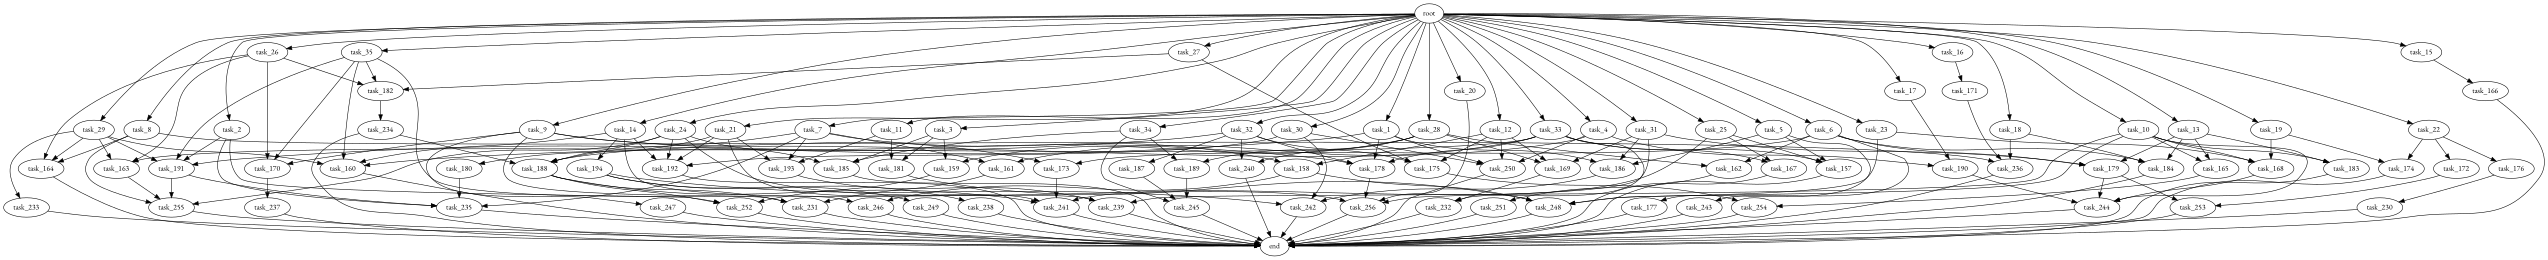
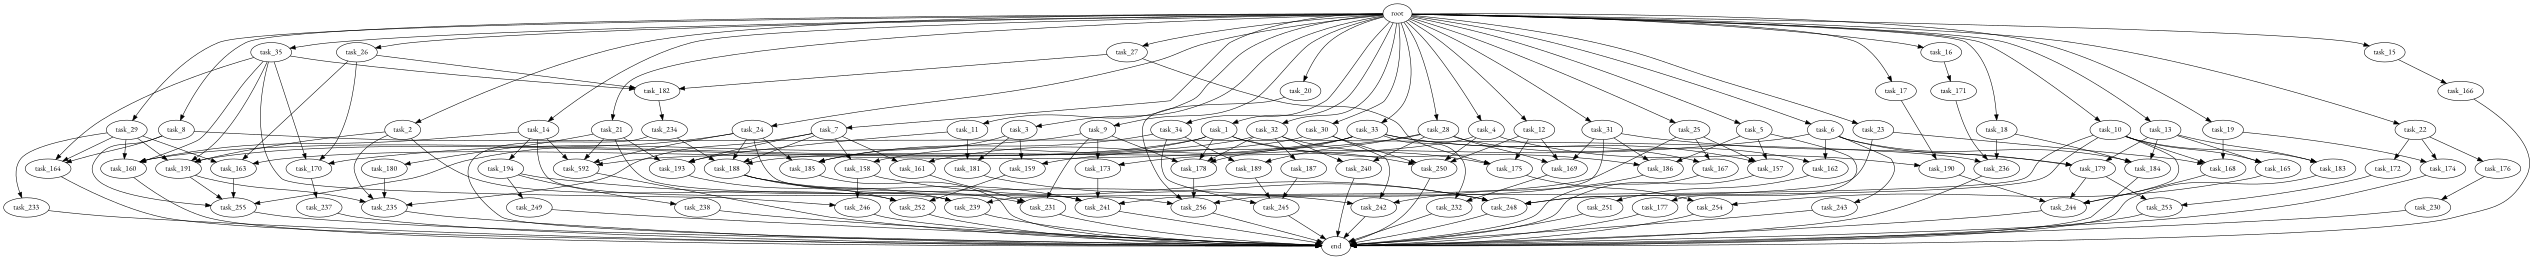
edge "task_26" -> "task_164": now "task_35" -> "task_164"
edge "task_12" -> "task_158": now "task_1" -> "task_158"
node "task_192": label "task_192" -> "task_592"
node "task_247": removed
